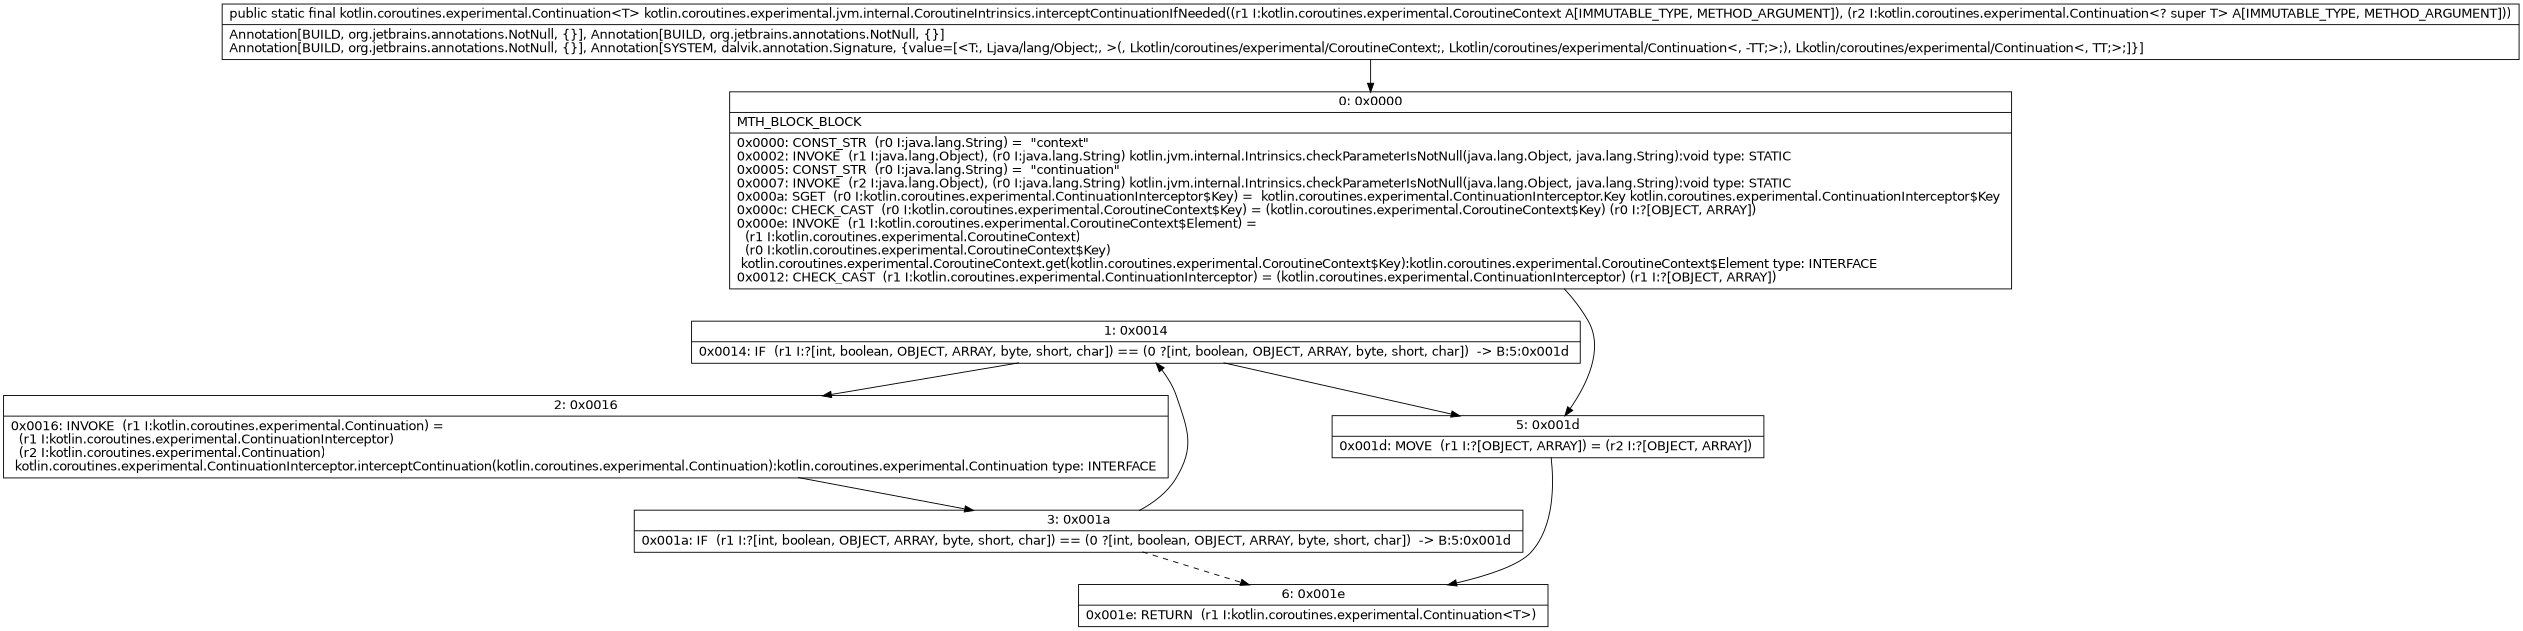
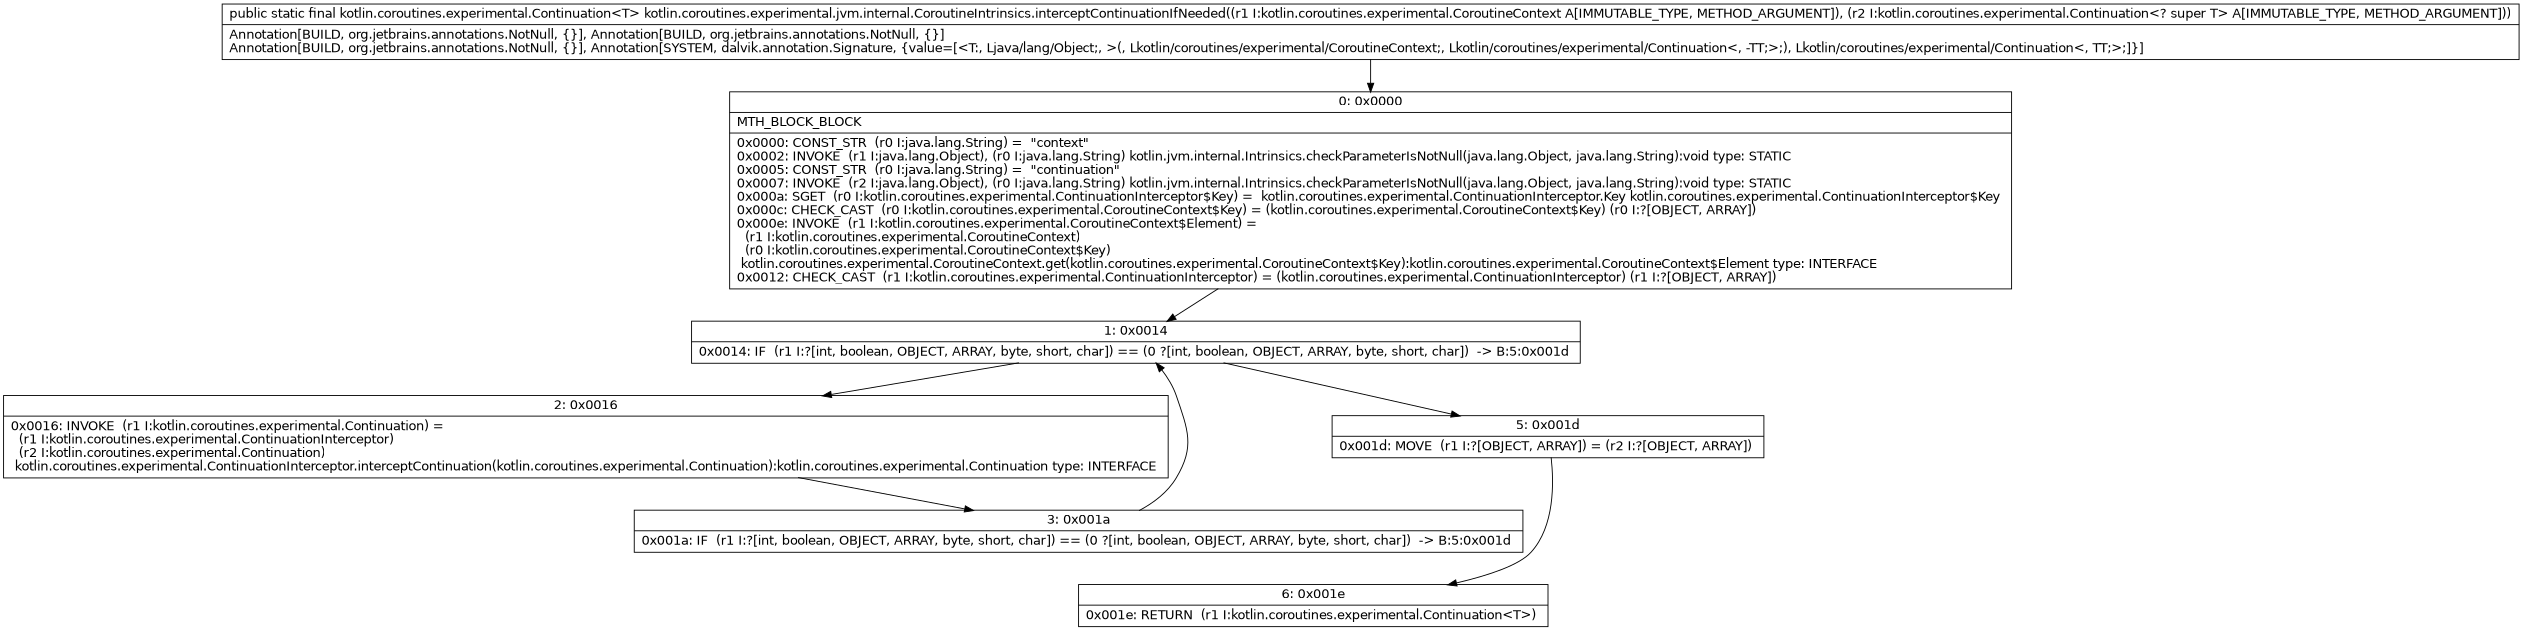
edge "0: 0x0000" -> "5: 0x001d": now "0: 0x0000" -> "1: 0x0014"
edge "3: 0x001a" -> "6: 0x001e": removed
